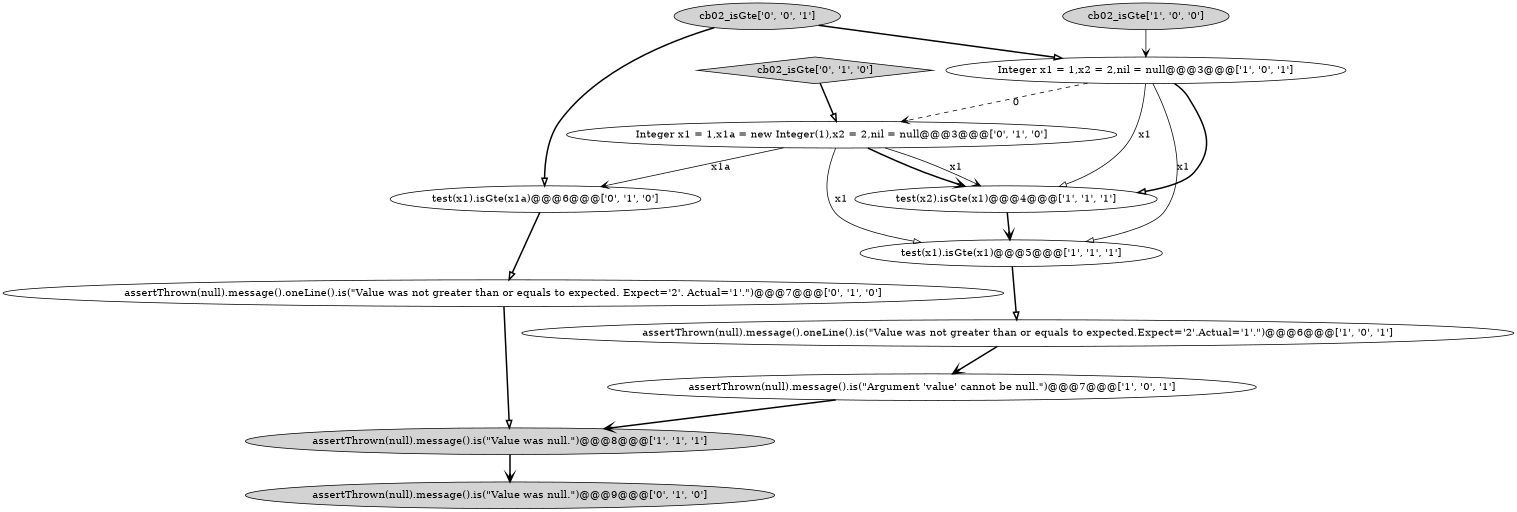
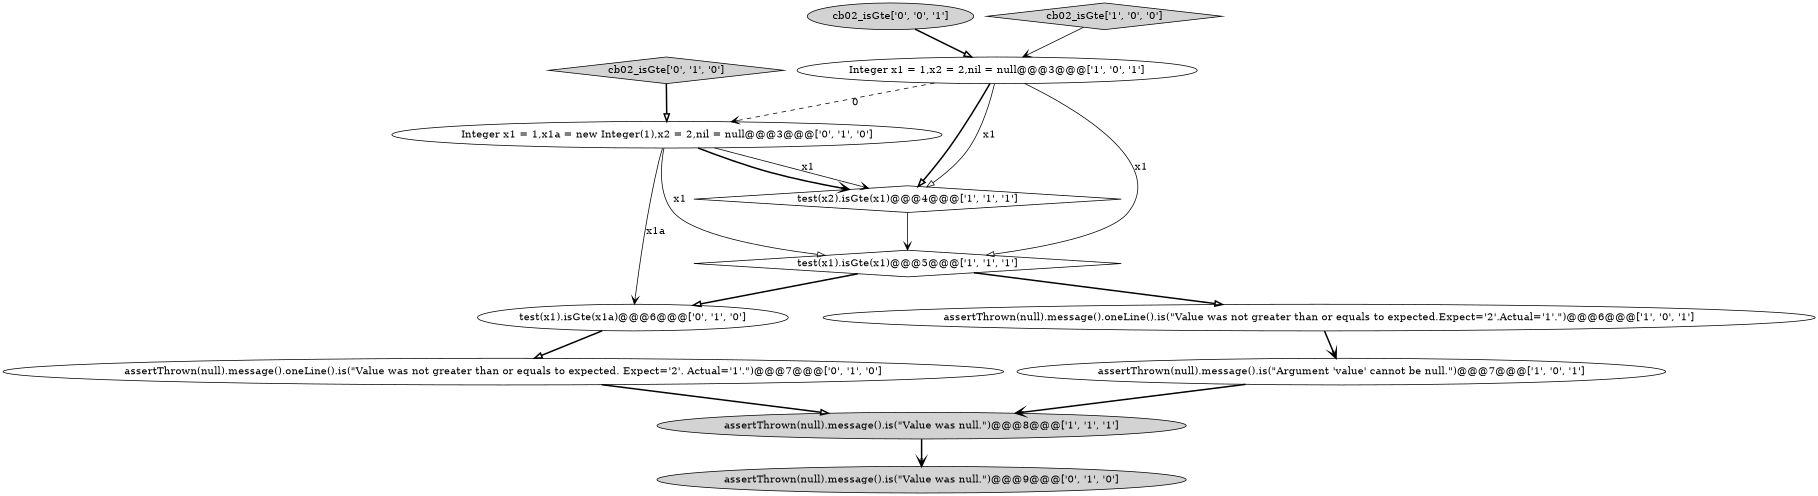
node "cb02_isGte['1', '0', '0']": shape ellipse -> diamond
edge "cb02_isGte['0', '0', '1']" -> "test(x1).isGte(x1a)@@@6@@@['0', '1', '0']": now "test(x1).isGte(x1)@@@5@@@['1', '1', '1']" -> "test(x1).isGte(x1a)@@@6@@@['0', '1', '0']"
node "test(x2).isGte(x1)@@@4@@@['1', '1', '1']": shape ellipse -> diamond
edge "test(x2).isGte(x1)@@@4@@@['1', '1', '1']" -> "test(x1).isGte(x1)@@@5@@@['1', '1', '1']": style bold -> solid
node "test(x1).isGte(x1)@@@5@@@['1', '1', '1']": shape ellipse -> diamond
